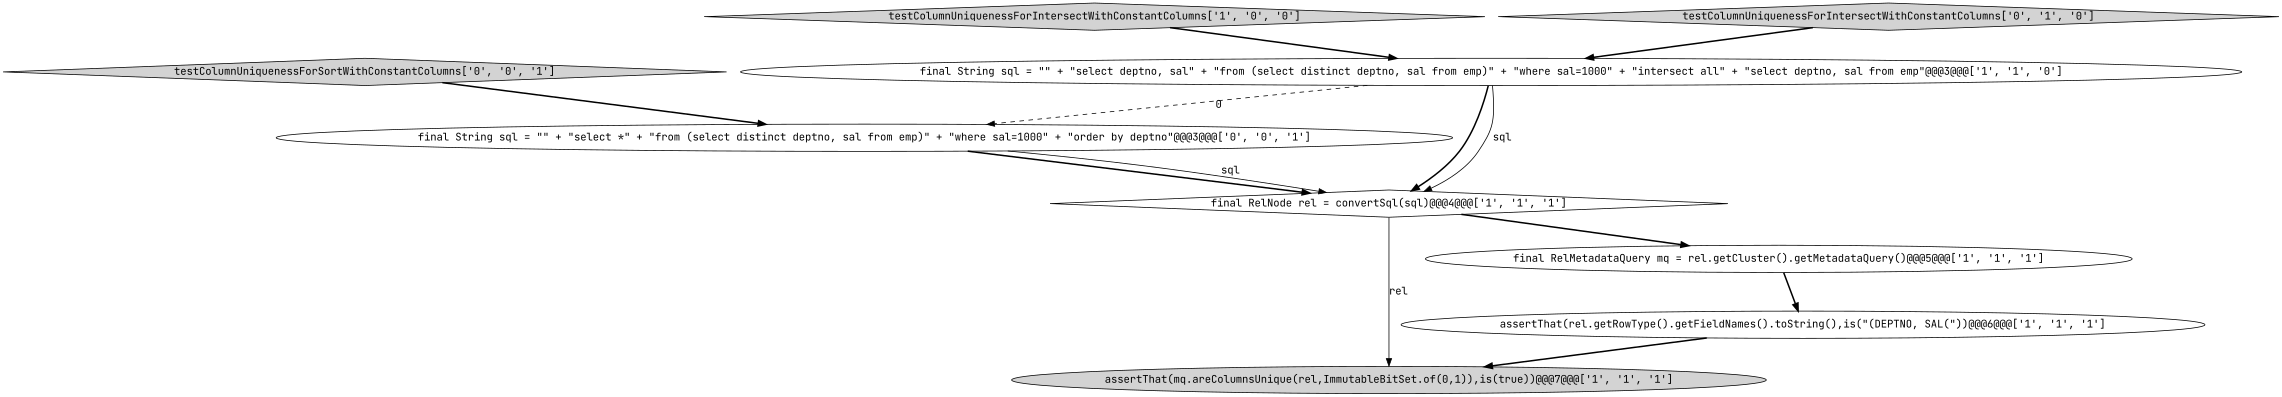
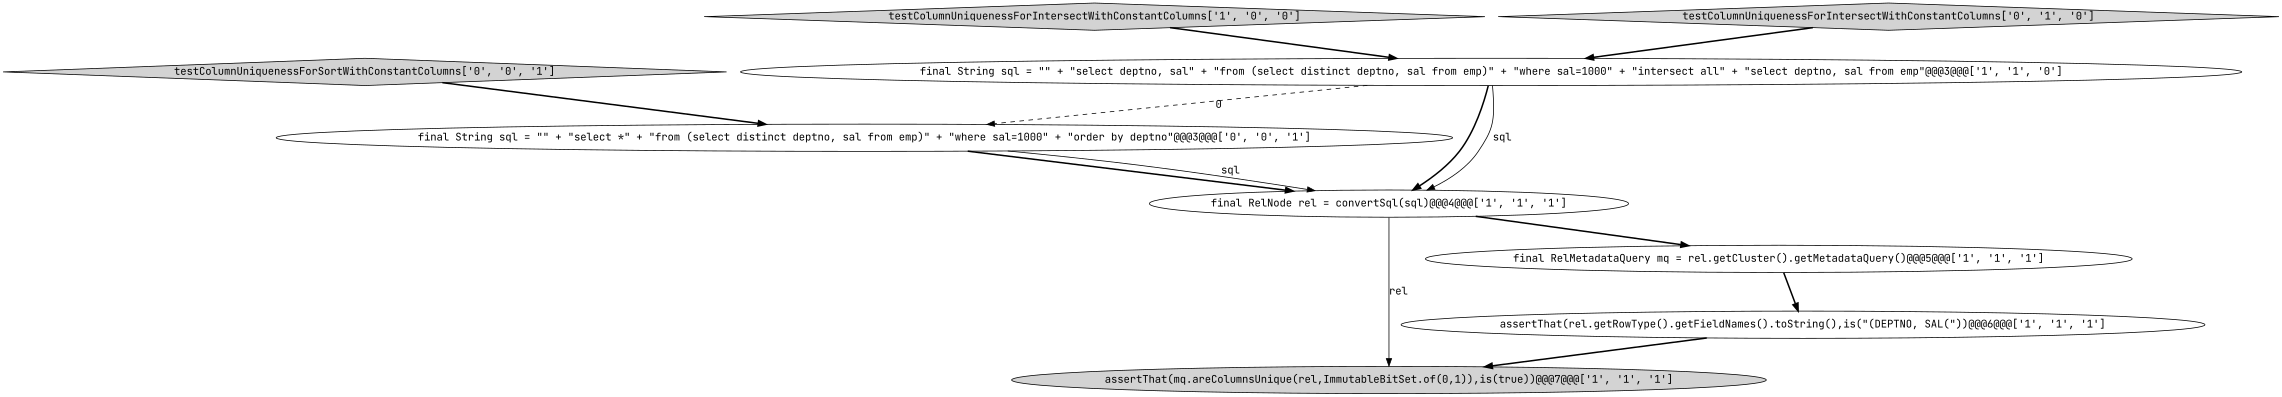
node "final RelNode rel = convertSql(sql)@@@4@@@['1', '1', '1']": shape diamond -> ellipse
